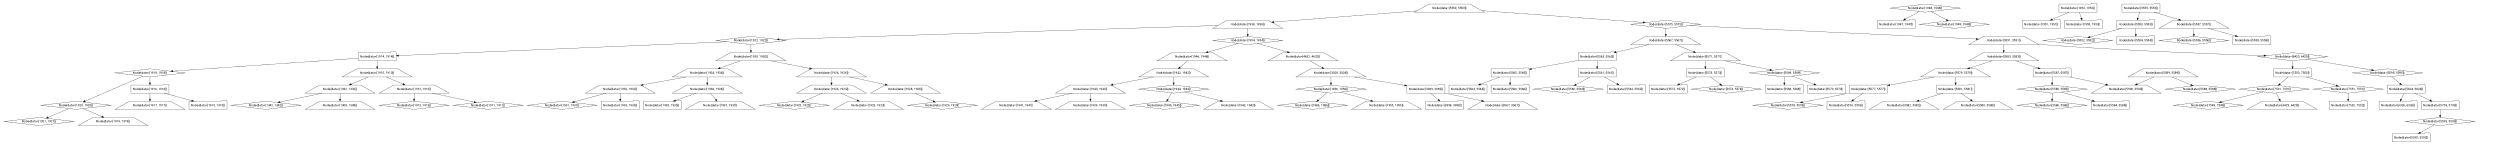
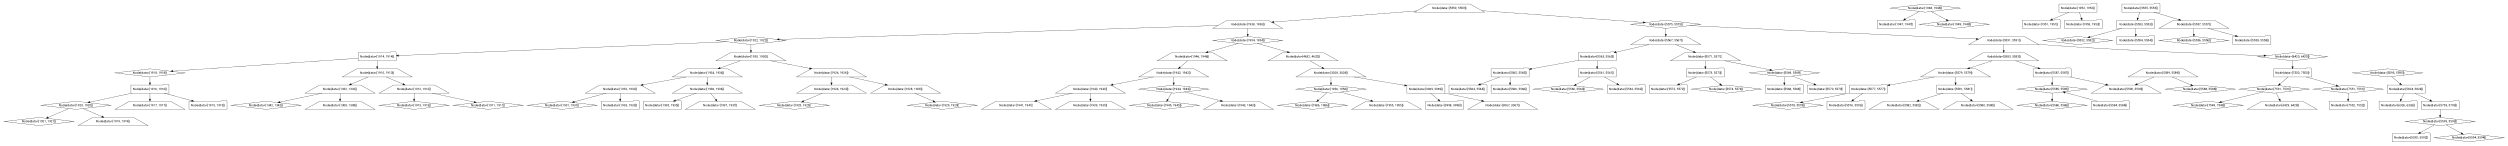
edge "Node{data=[6420, 6420]}" -> "Node{data=[5595, 5595]}": removed
edge "Node{data=[1918, 1918]}" -> "Node{data=[1920, 1920]}": now "Node{data=[1916, 1916]}" -> "Node{data=[1920, 1920]}"
edge "Node{data=[5585, 5585]}" -> "Node{data=[5584, 5584]}": reversed
node "Node{data=[1923, 1923]}": removed
node "Node{data=[5594, 5594]}": added
